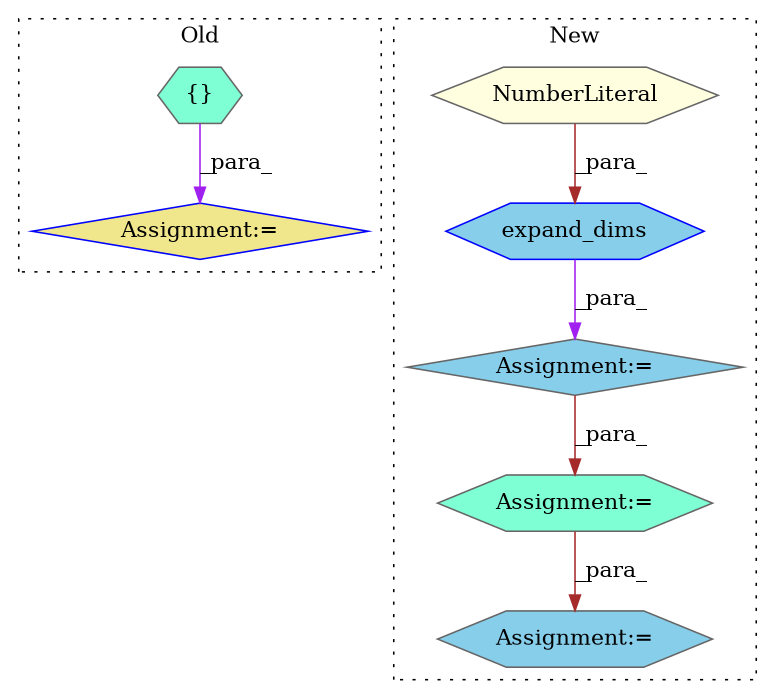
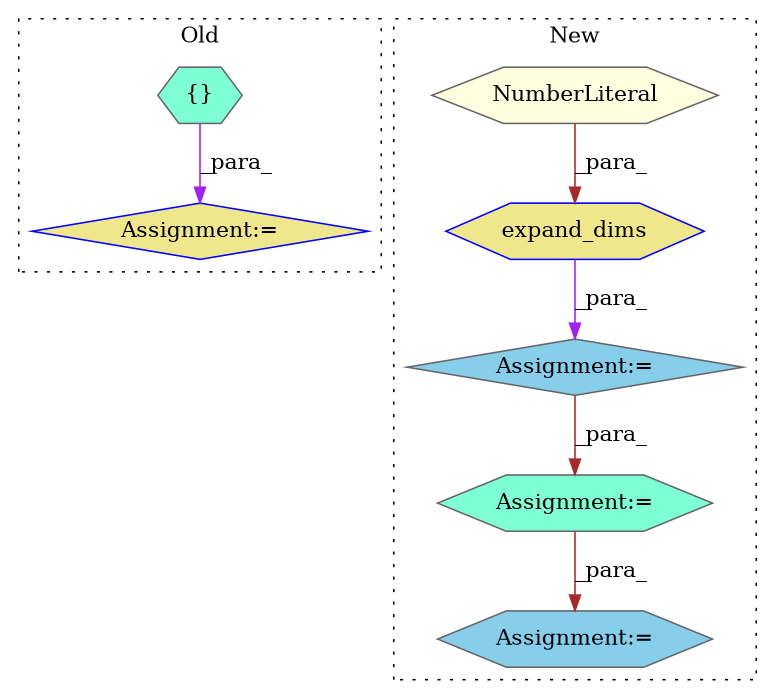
node "expand_dims": fillcolor skyblue -> khaki
